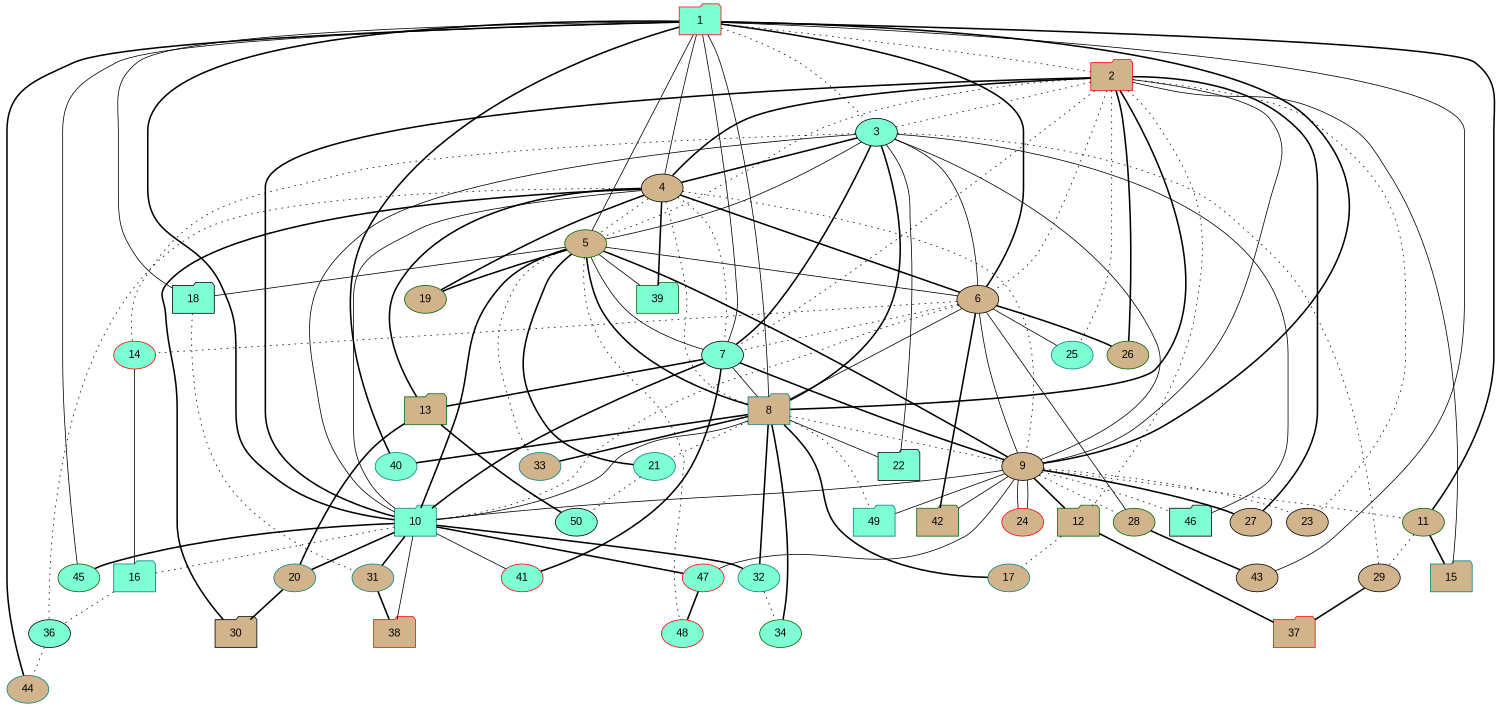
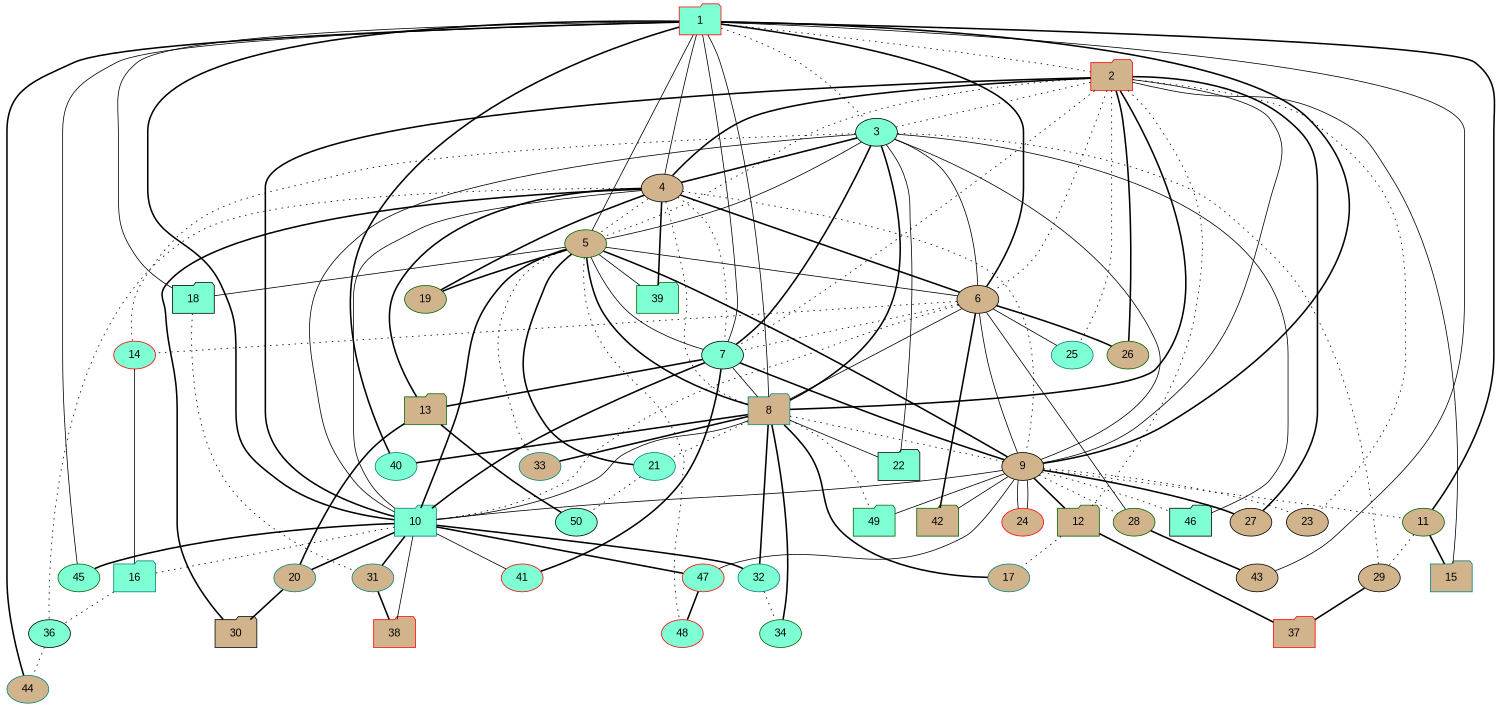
node "49": color teal -> darkgreen
